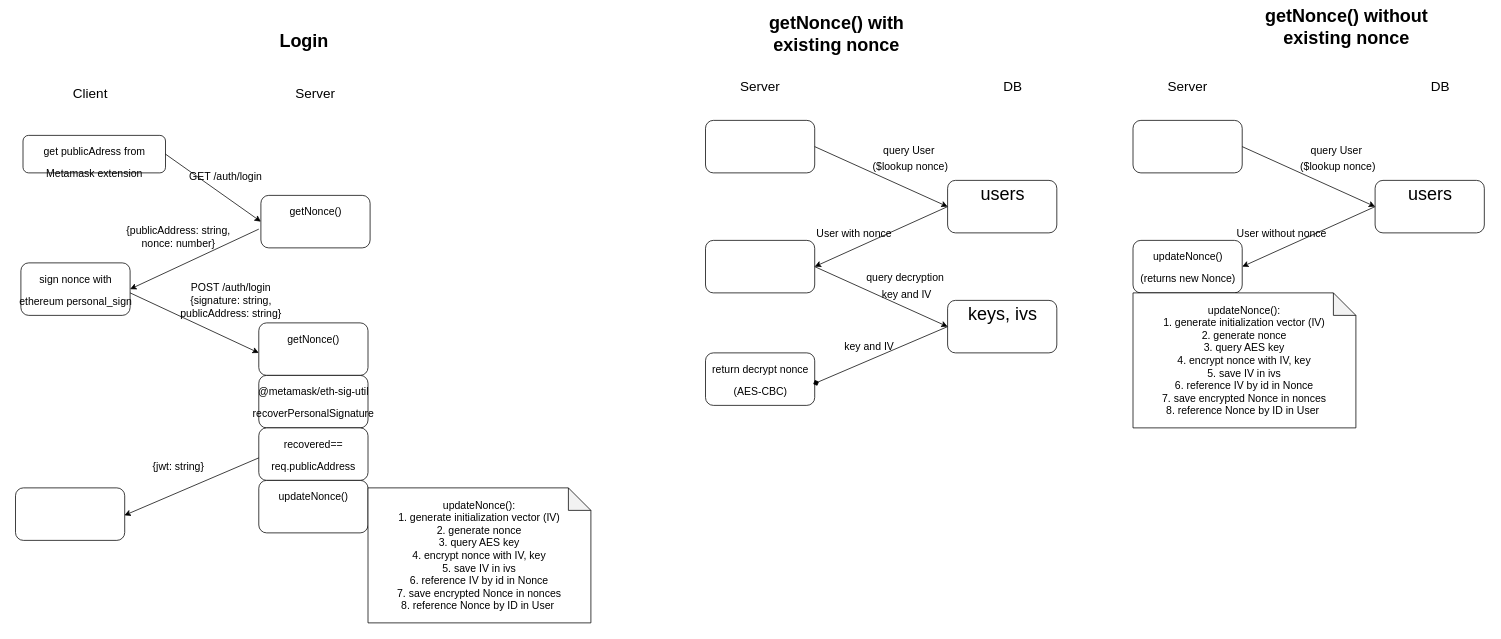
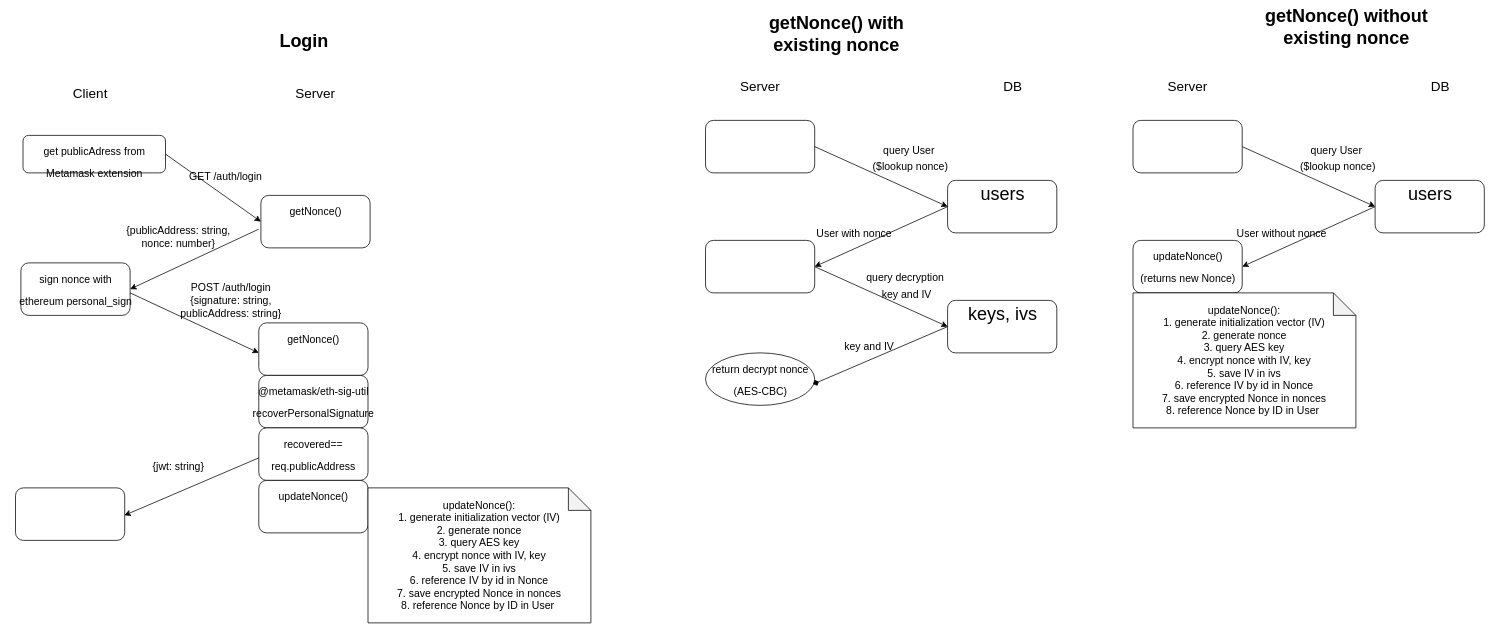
node "return decrypt nonce (AES-CBC)": shape rounded rectangle -> ellipse
